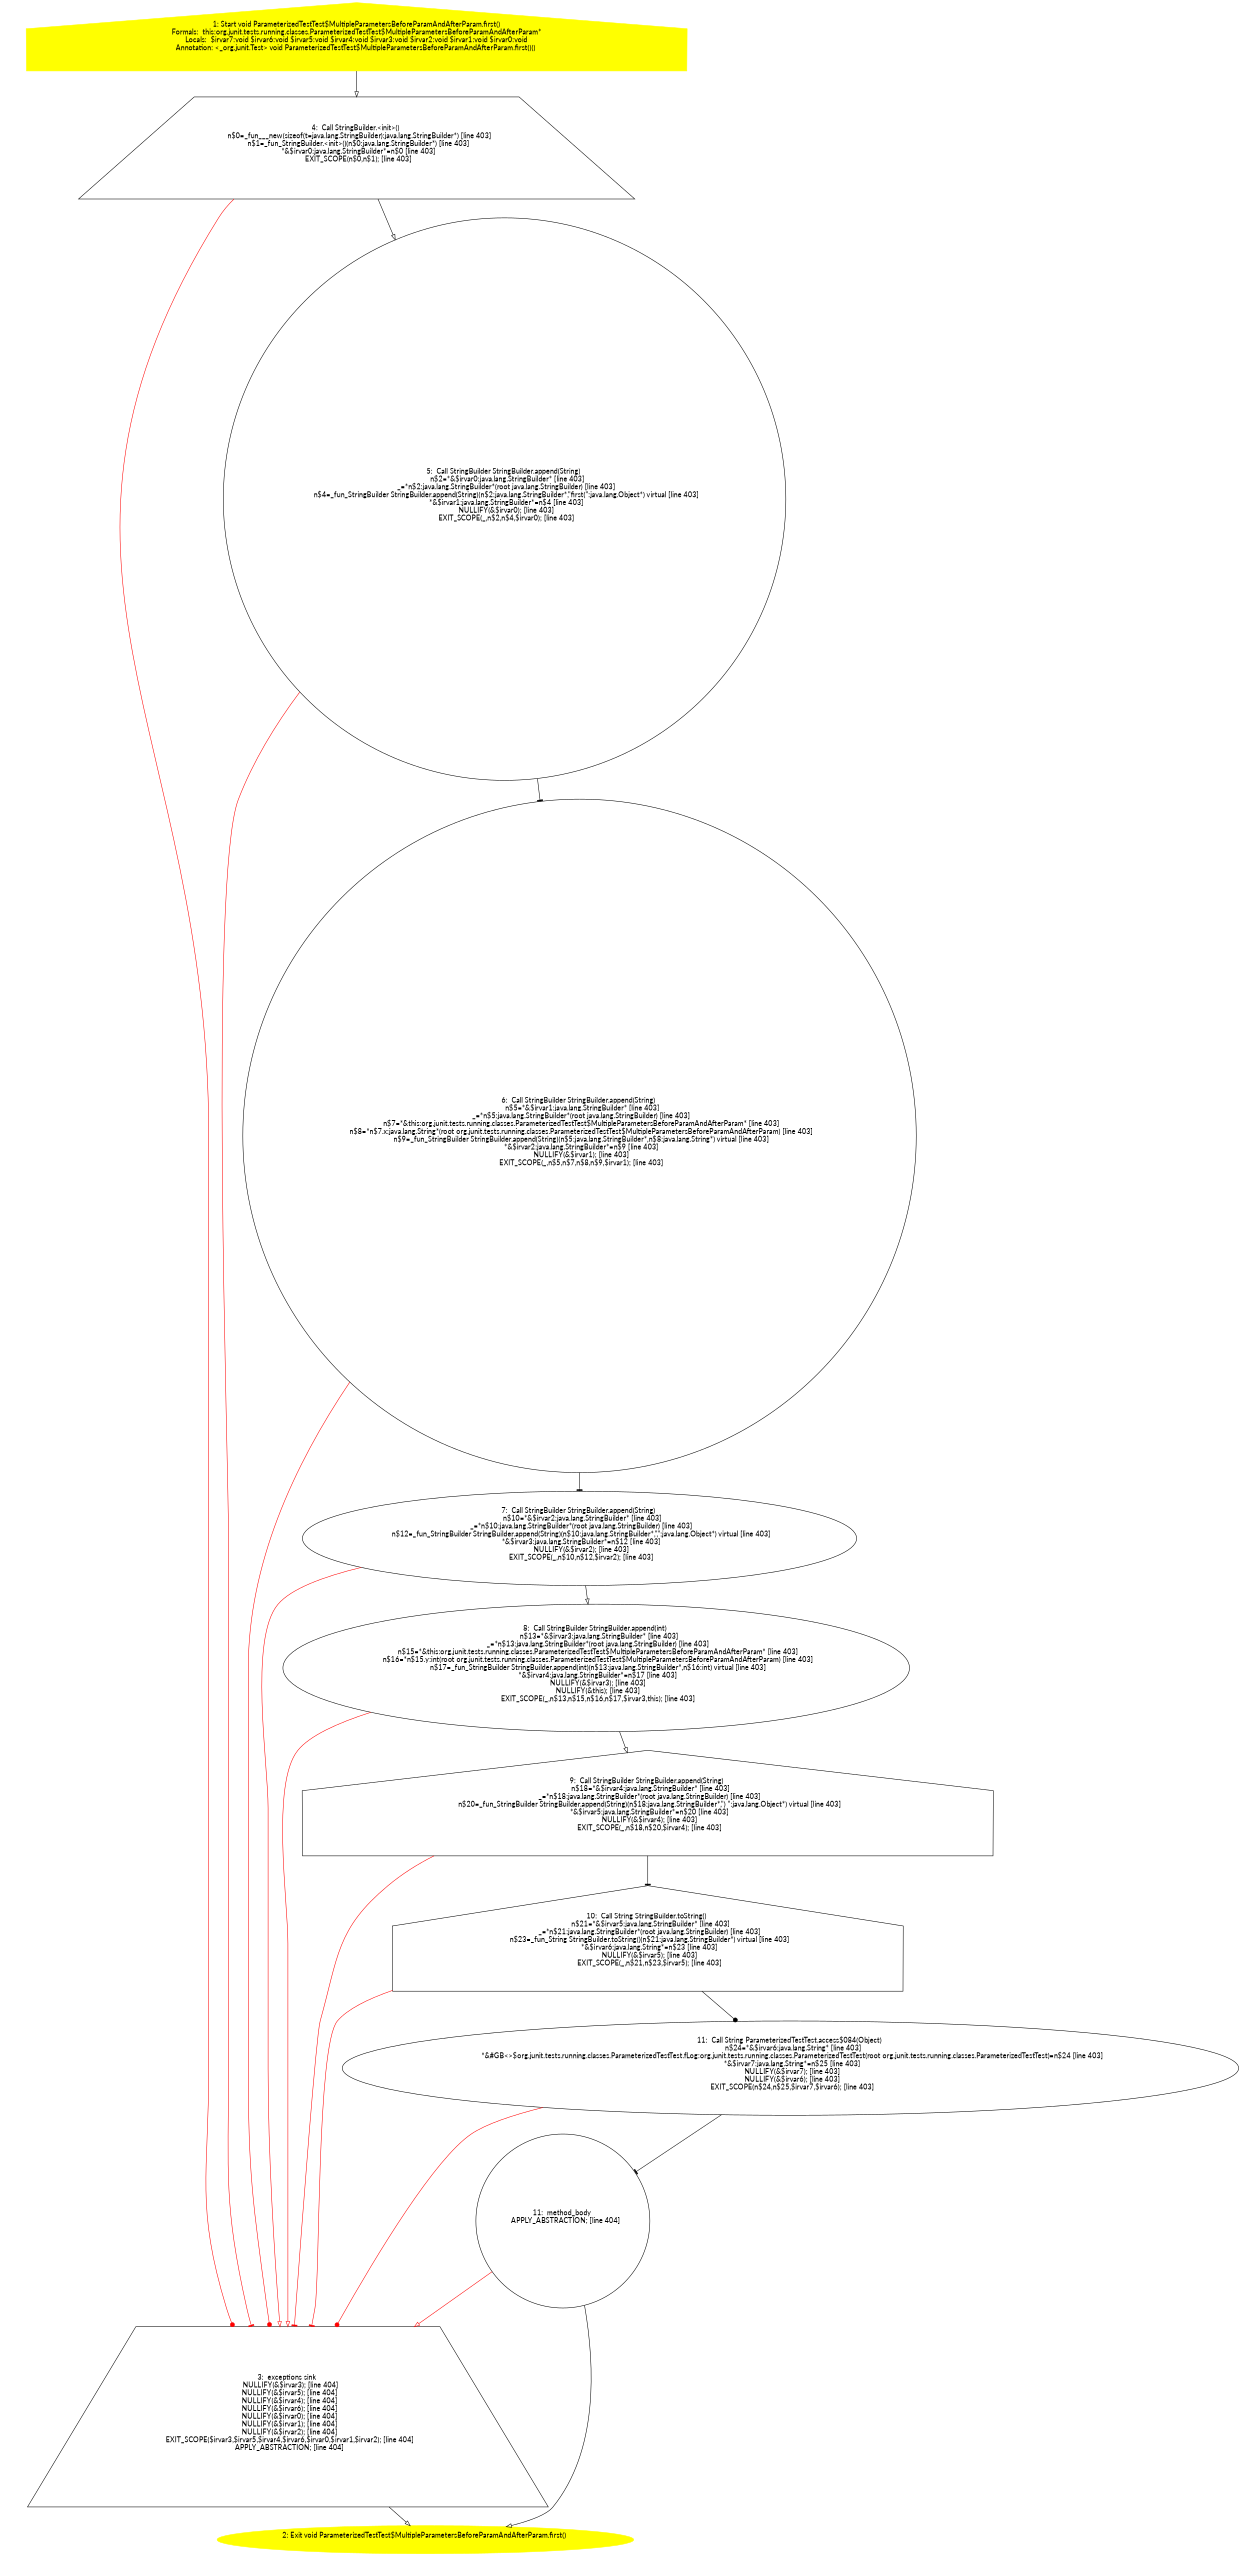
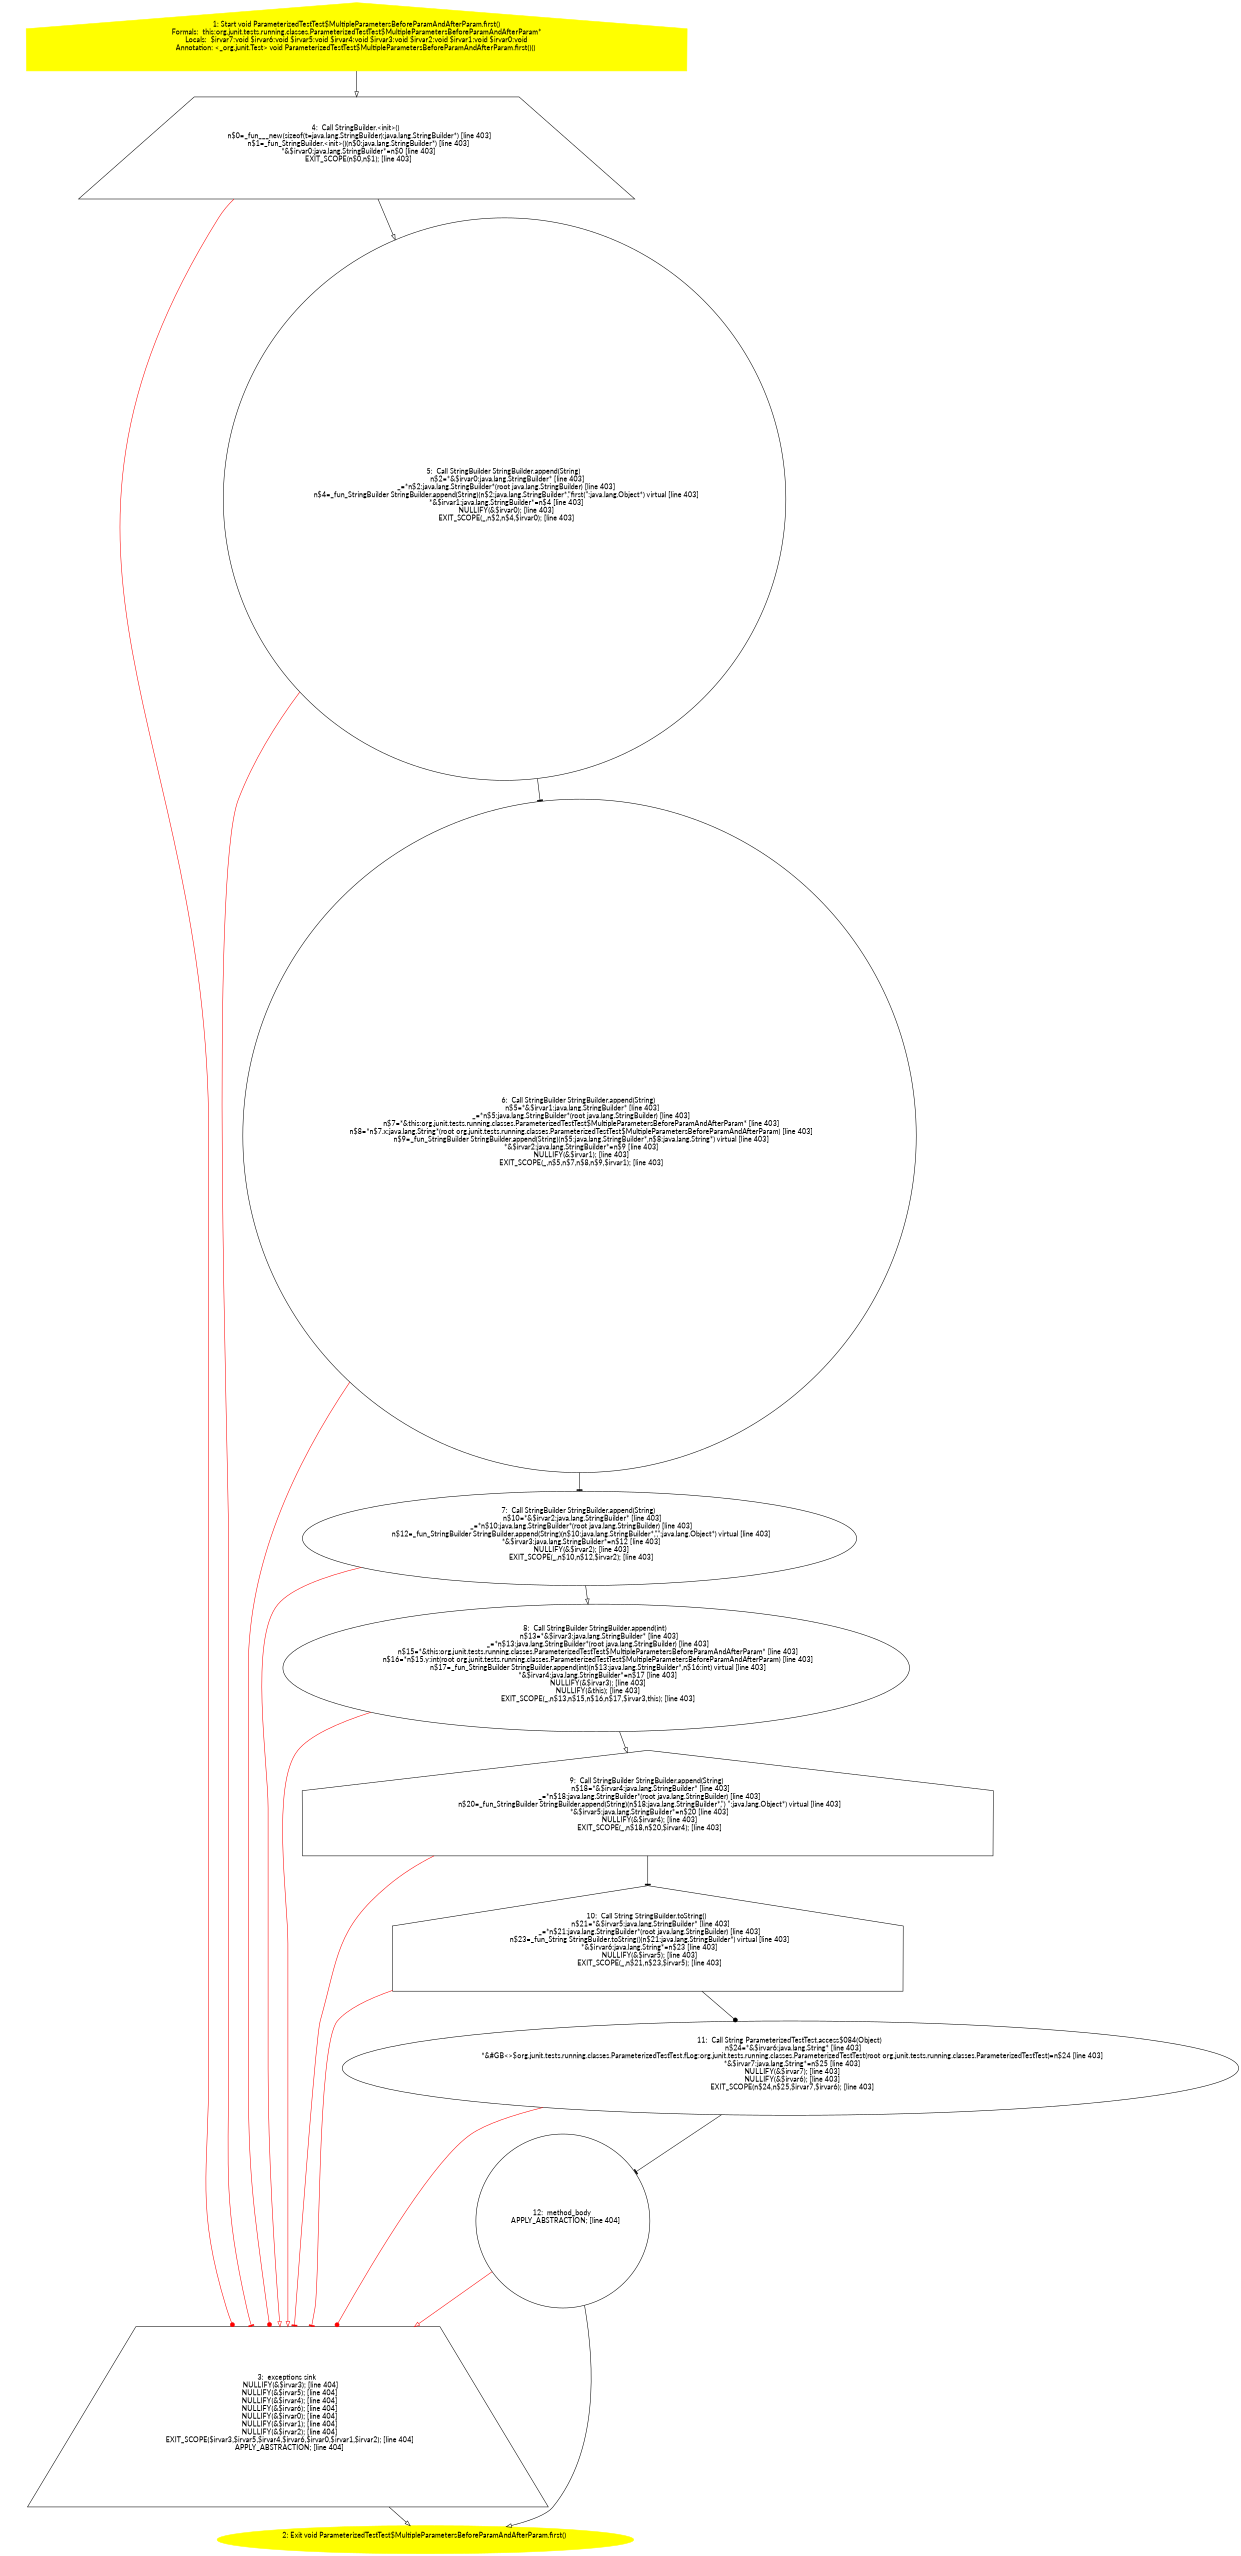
node "11:  method_body APPLY_ABSTRACTION; [line 404]": label "11:  method_body APPLY_ABSTRACTION; [line 404]" -> "12:  method_body APPLY_ABSTRACTION; [line 404]"
